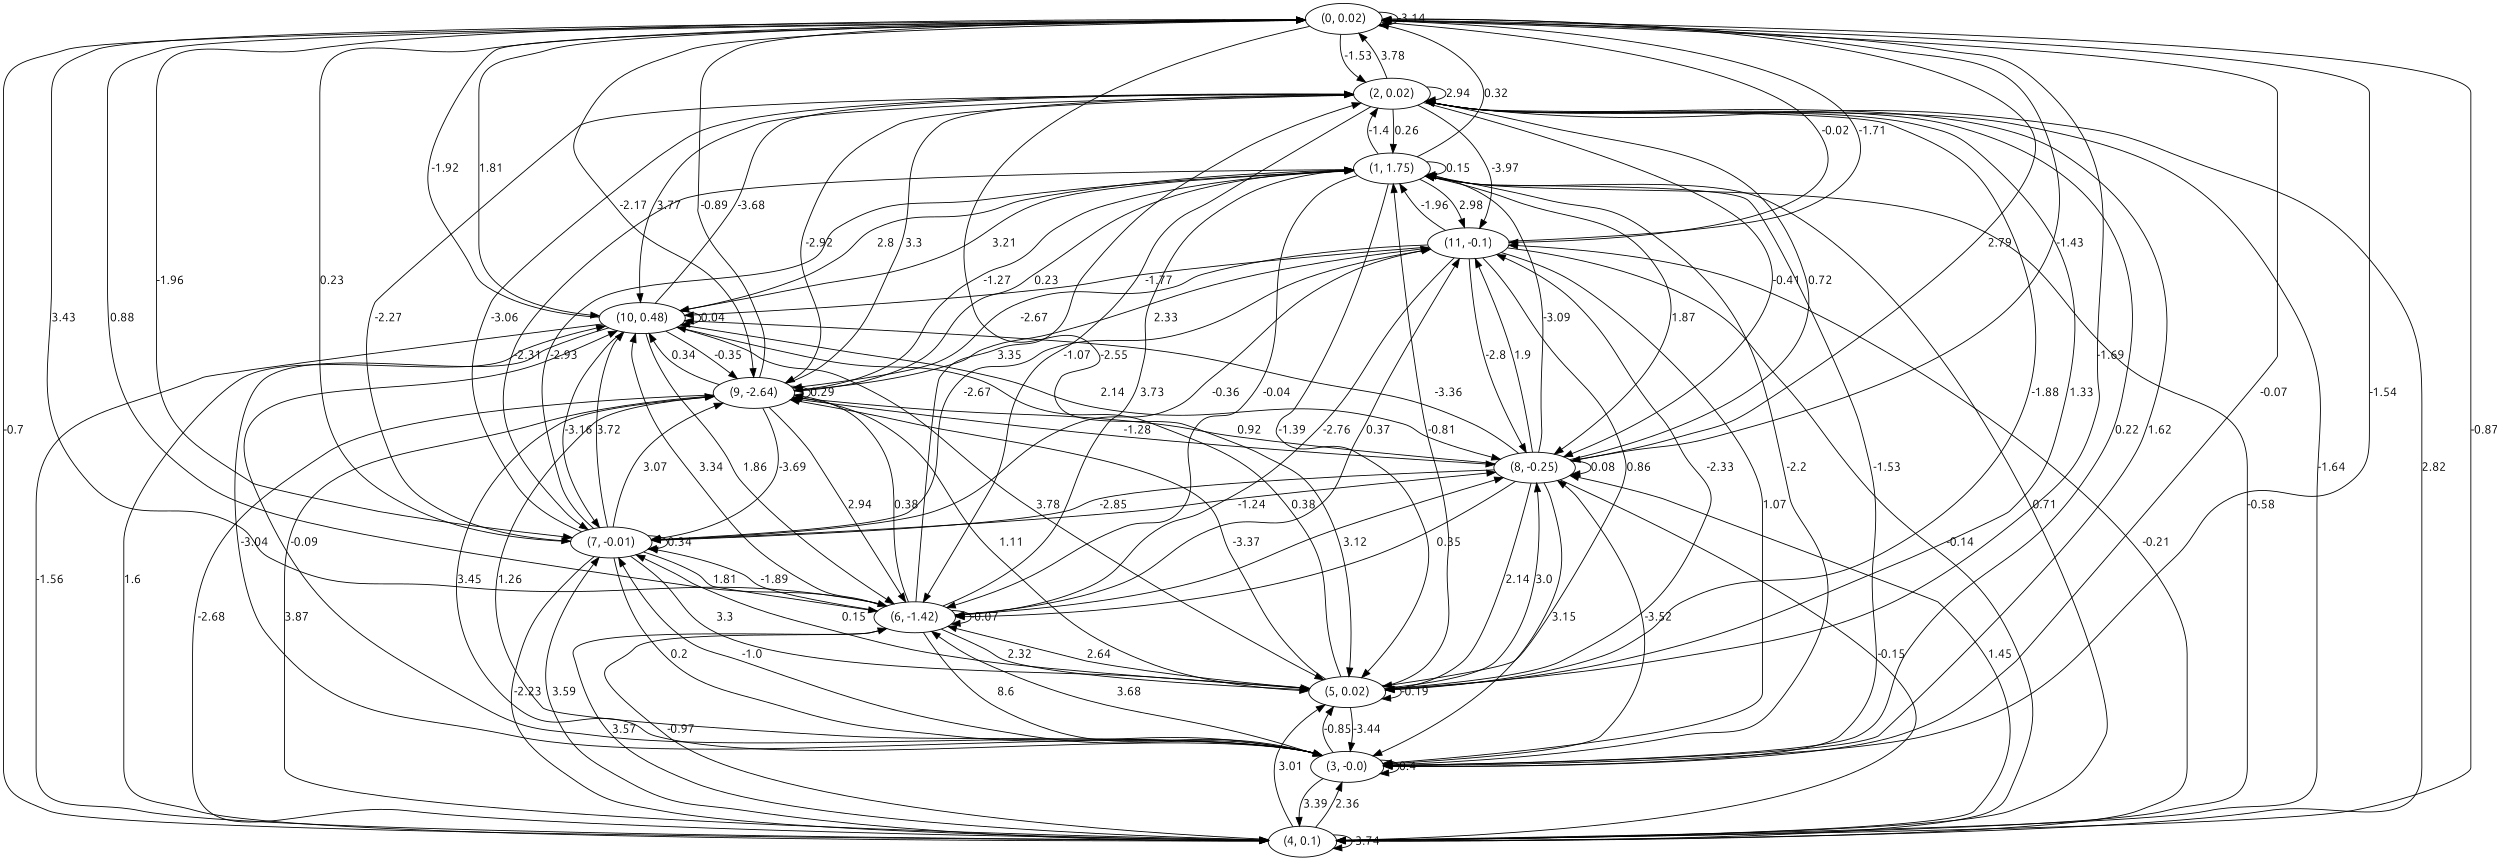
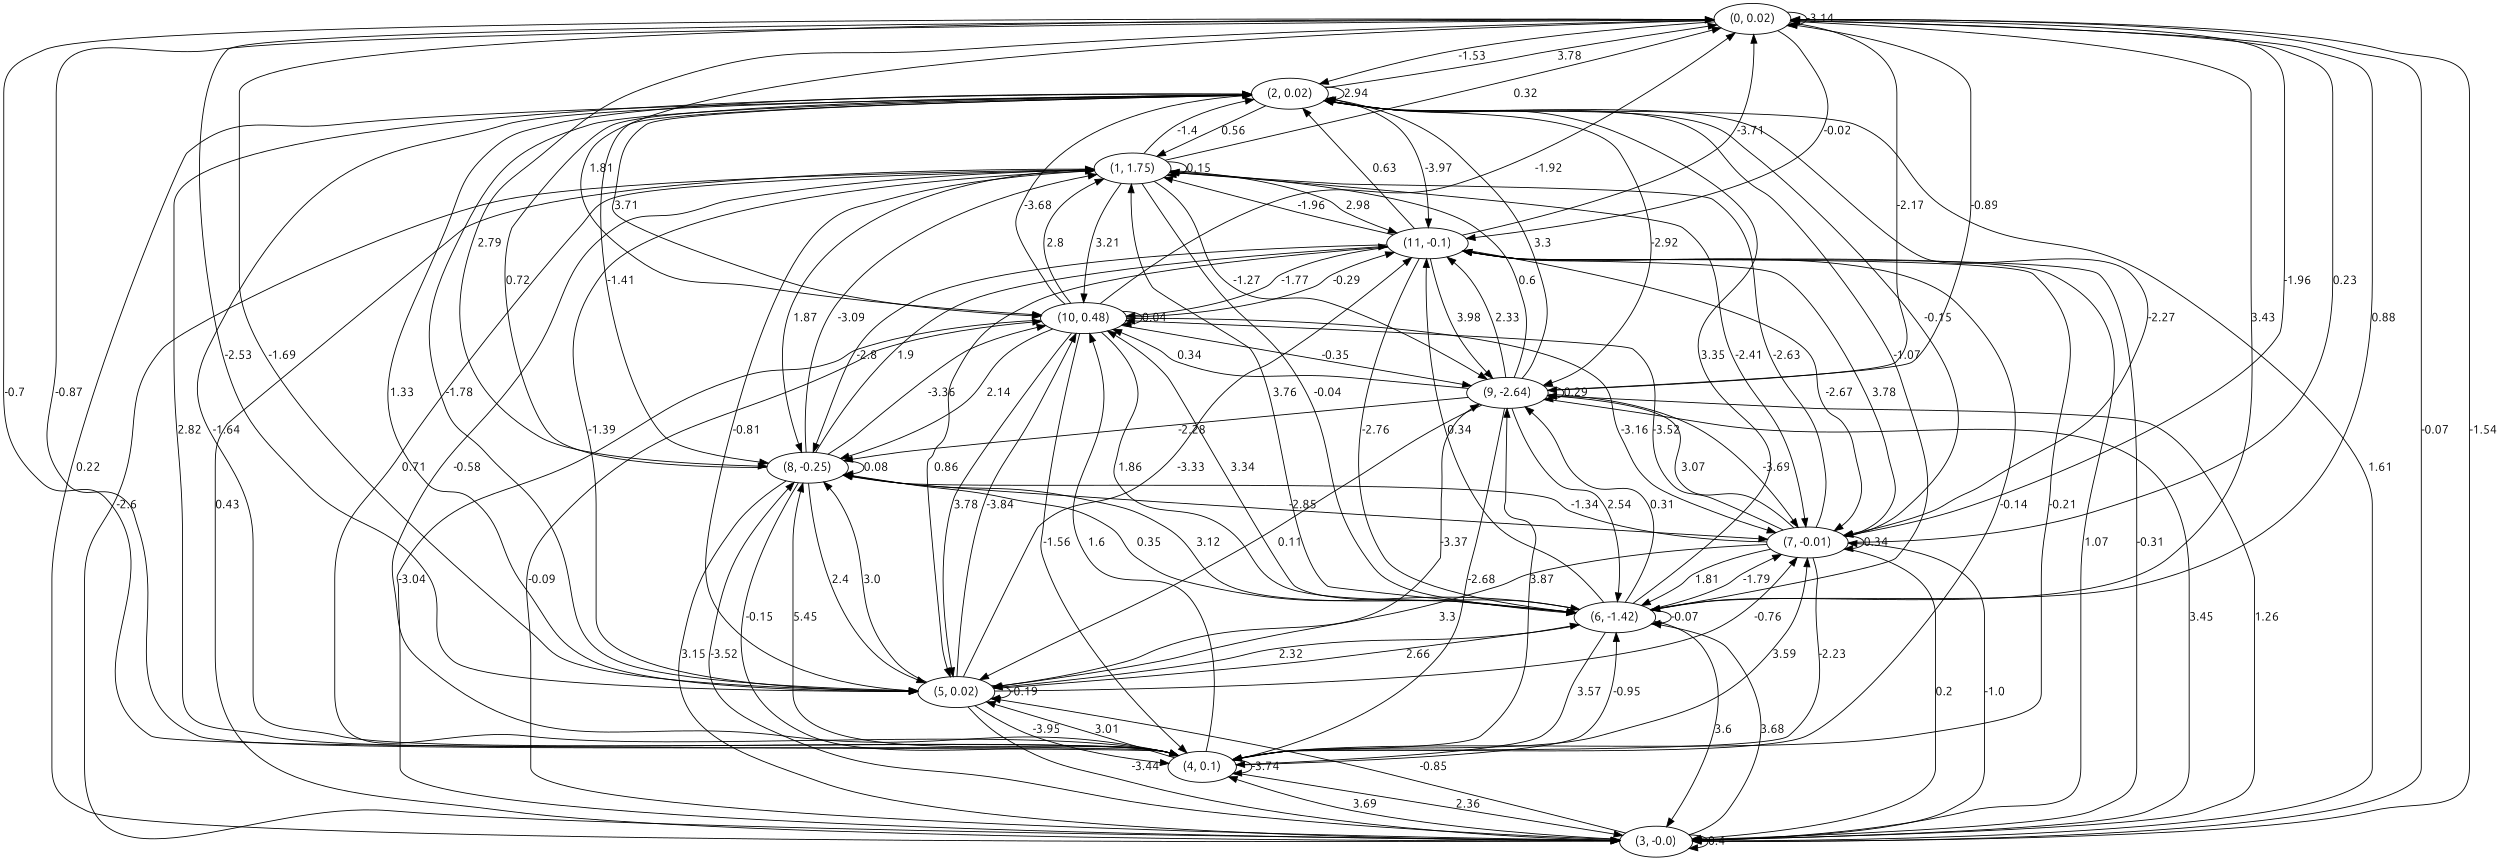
edge "(8, -0.25)" -> "(0, 0.02)": removed, label "-1.43"
edge "(2, 0.02)" -> "(1, 1.75)": label "0.26" -> "0.56"
edge "(11, -0.1)" -> "(0, 0.02)": label "-1.71" -> "-3.71"
edge "(11, -0.1)" -> "(2, 0.02)": added, label "0.63"
edge "(2, 0.02)" -> "(10, 0.48)": label "3.77" -> "3.71"
edge "(9, -2.64)" -> "(1, 1.75)": label "0.23" -> "0.6"
edge "(2, 0.02)" -> "(8, -0.25)": label "-0.41" -> "-1.41"
edge "(10, 0.48)" -> "(11, -0.1)": added, label "-0.29"
edge "(7, -0.01)" -> "(2, 0.02)": label "-3.06" -> "-0.15"
edge "(11, -0.1)" -> "(9, -2.64)": label "-2.67" -> "3.98"
edge "(1, 1.75)" -> "(7, -0.01)": label "-2.31" -> "-2.41"
edge "(7, -0.01)" -> "(1, 1.75)": label "-2.93" -> "-2.63"
edge "(0, 0.02)" -> "(5, 0.02)": label "-2.55" -> "-2.53"
edge "(6, -1.42)" -> "(1, 1.75)": label "3.73" -> "3.76"
edge "(7, -0.01)" -> "(11, -0.1)": label "-0.36" -> "3.78"
edge "(2, 0.02)" -> "(5, 0.02)": label "-1.88" -> "-1.78"
edge "(7, -0.01)" -> "(10, 0.48)": label "3.72" -> "-3.52"
edge "(9, -2.64)" -> "(8, -0.25)": label "-1.28" -> "-2.28"
edge "(6, -1.42)" -> "(11, -0.1)": label "0.37" -> "0.34"
edge "(3, -0.0)" -> "(2, 0.02)": label "1.62" -> "1.61"
edge "(8, -0.25)" -> "(9, -2.64)": removed, label "0.92"
edge "(5, 0.02)" -> "(11, -0.1)": label "-2.33" -> "-3.33"
edge "(1, 1.75)" -> "(3, -0.0)": label "-2.2" -> "-2.6"
edge "(3, -0.0)" -> "(1, 1.75)": label "-1.53" -> "0.43"
edge "(3, -0.0)" -> "(11, -0.1)": added, label "-0.31"
edge "(9, -2.64)" -> "(6, -1.42)": label "2.94" -> "2.54"
edge "(6, -1.42)" -> "(9, -2.64)": label "0.38" -> "0.31"
edge "(7, -0.01)" -> "(8, -0.25)": label "-1.24" -> "-1.34"
edge "(5, 0.02)" -> "(10, 0.48)": label "0.38" -> "-3.84"
edge "(9, -2.64)" -> "(5, 0.02)": label "1.11" -> "0.11"
edge "(6, -1.42)" -> "(7, -0.01)": label "-1.89" -> "-1.79"
edge "(8, -0.25)" -> "(5, 0.02)": label "2.14" -> "2.4"
edge "(5, 0.02)" -> "(7, -0.01)": label "0.15" -> "-0.76"
edge "(5, 0.02)" -> "(6, -1.42)": label "2.64" -> "2.66"
edge "(4, 0.1)" -> "(8, -0.25)": label "1.45" -> "5.45"
edge "(6, -1.42)" -> "(3, -0.0)": label "8.6" -> "3.6"
edge "(4, 0.1)" -> "(6, -1.42)": label "-0.97" -> "-0.95"
edge "(5, 0.02)" -> "(4, 0.1)": added, label "-3.95"
edge "(3, -0.0)" -> "(4, 0.1)": label "3.39" -> "3.69"
